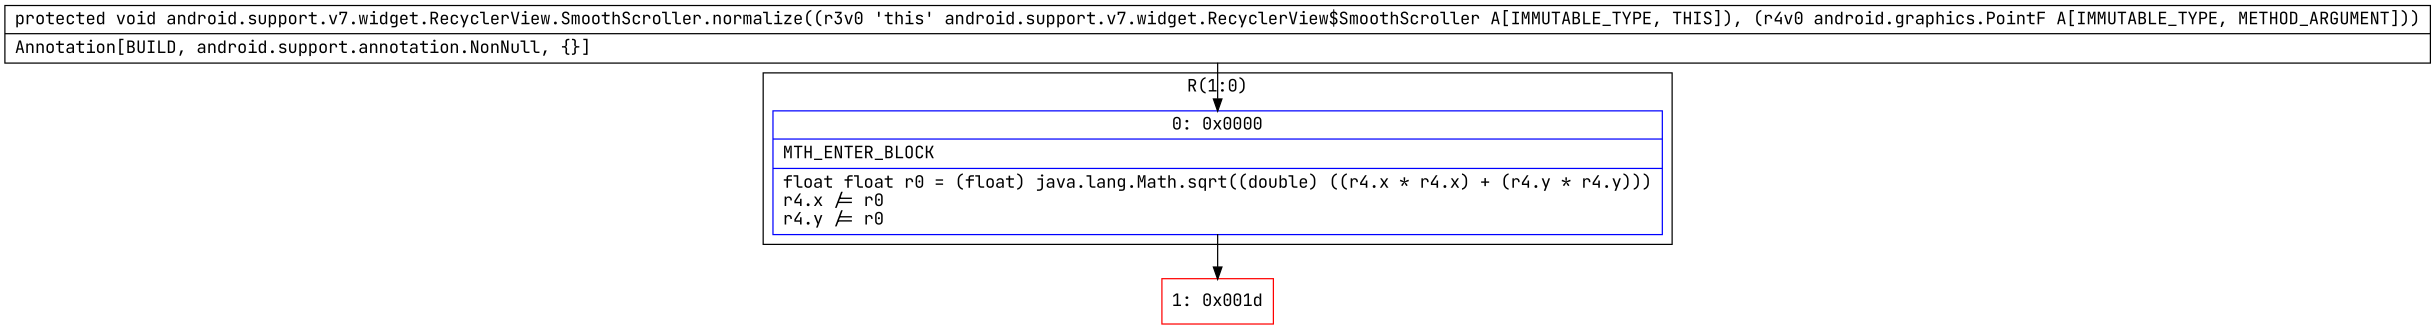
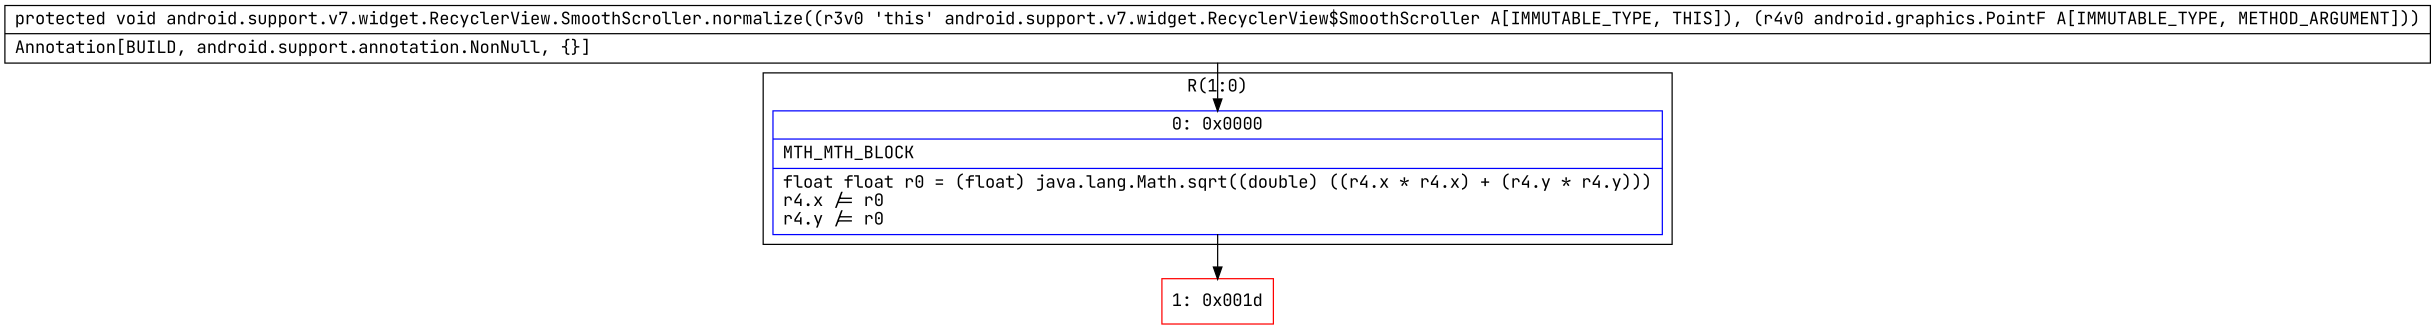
node "0: 0x0000": text "MTH_ENTER_BLOCK" -> "MTH_MTH_BLOCK"
